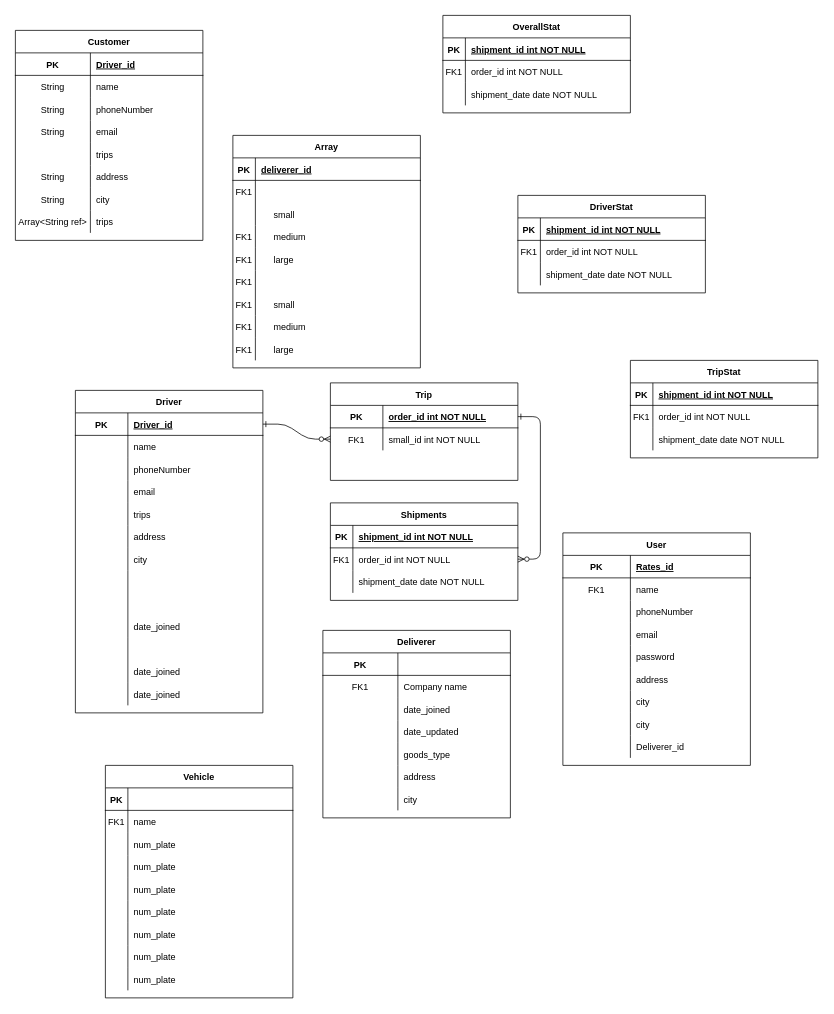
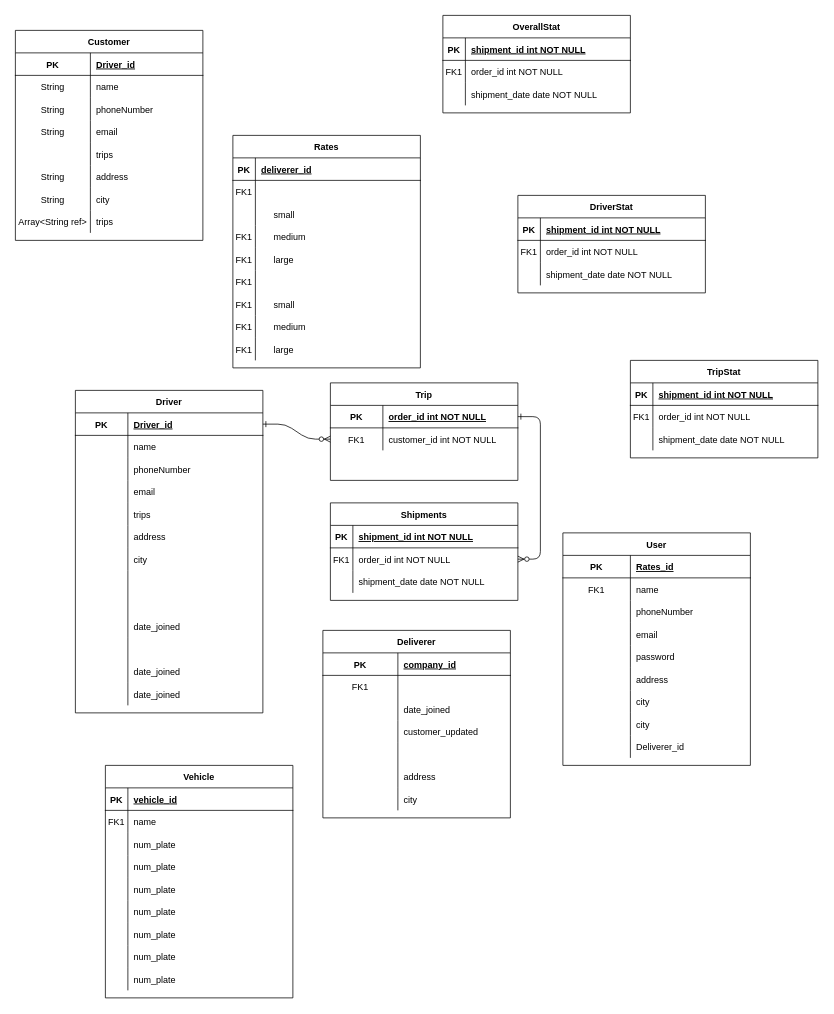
node "Array": label "Array" -> "Rates"
node "small_id int NOT NULL": label "small_id int NOT NULL" -> "customer_id int NOT NULL"
node "company_id": added
node "Company name": removed
node "date_updated": label "date_updated" -> "customer_updated"
node "goods_type": removed
node "vehicle_id": added
